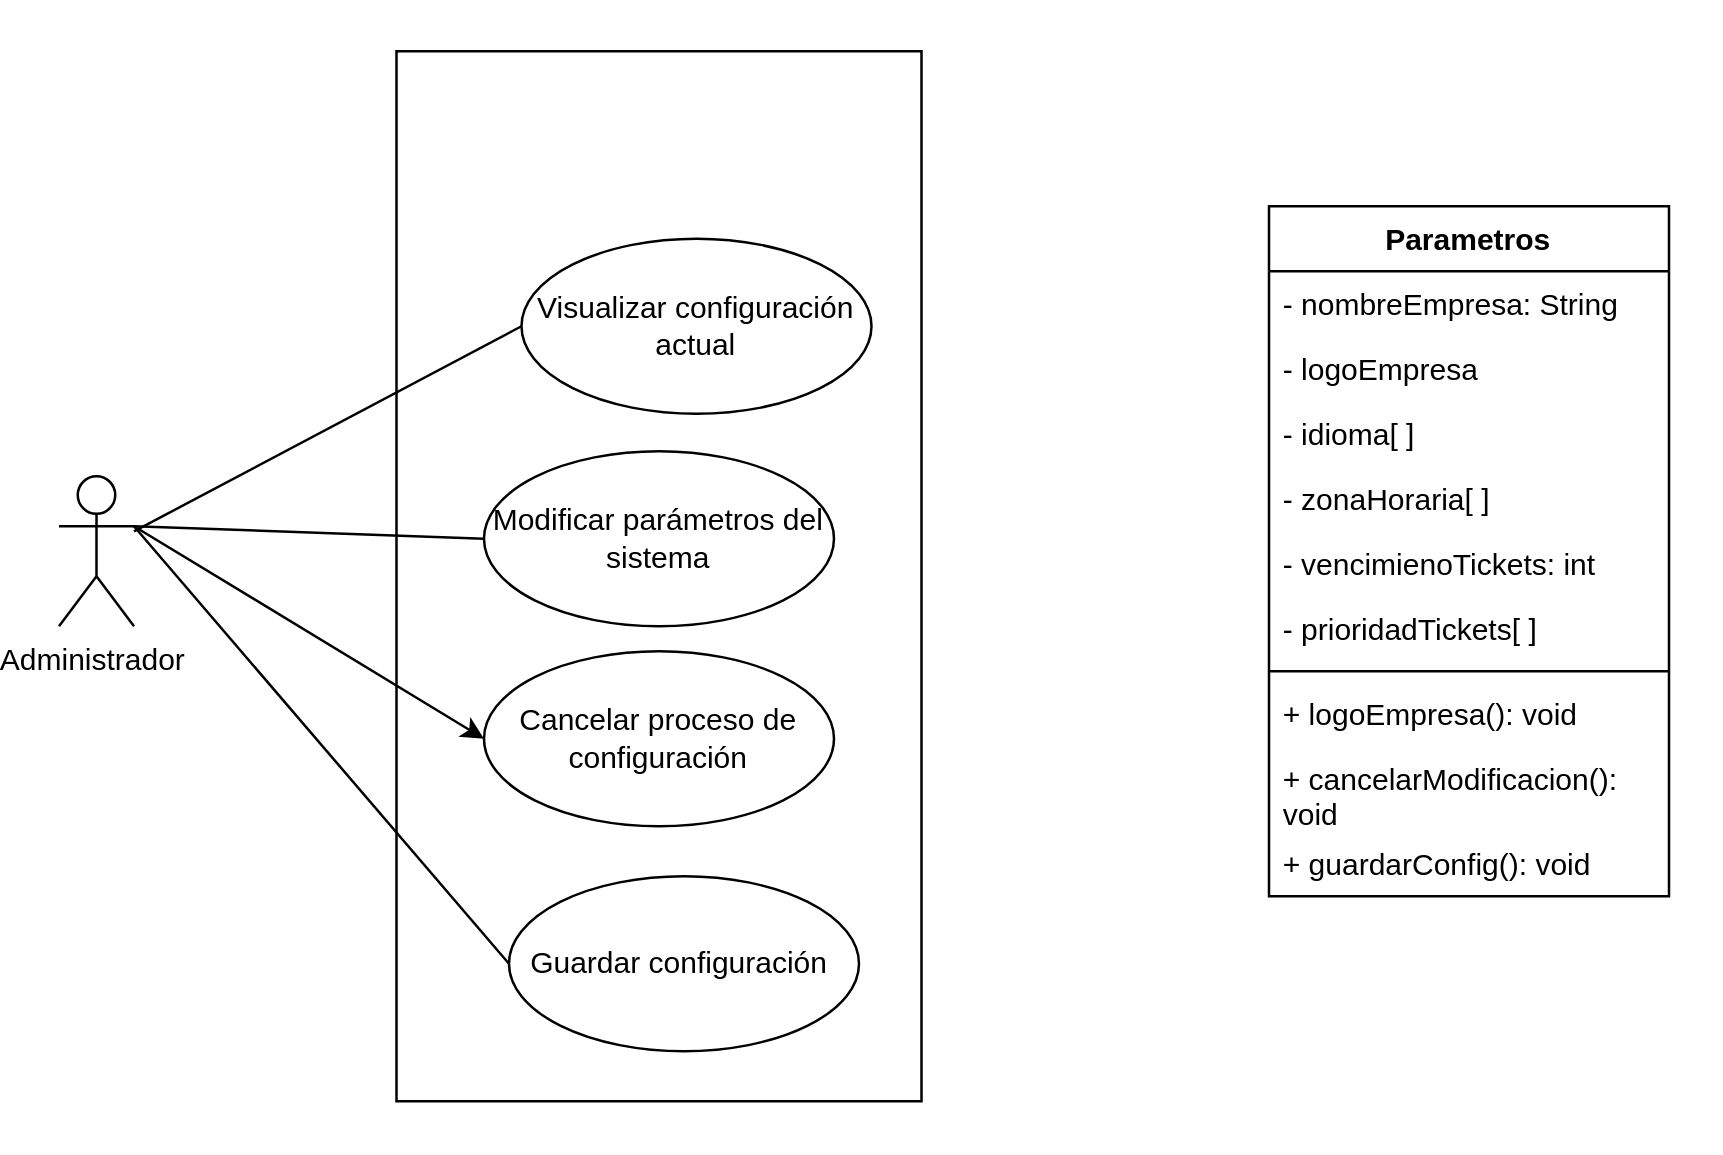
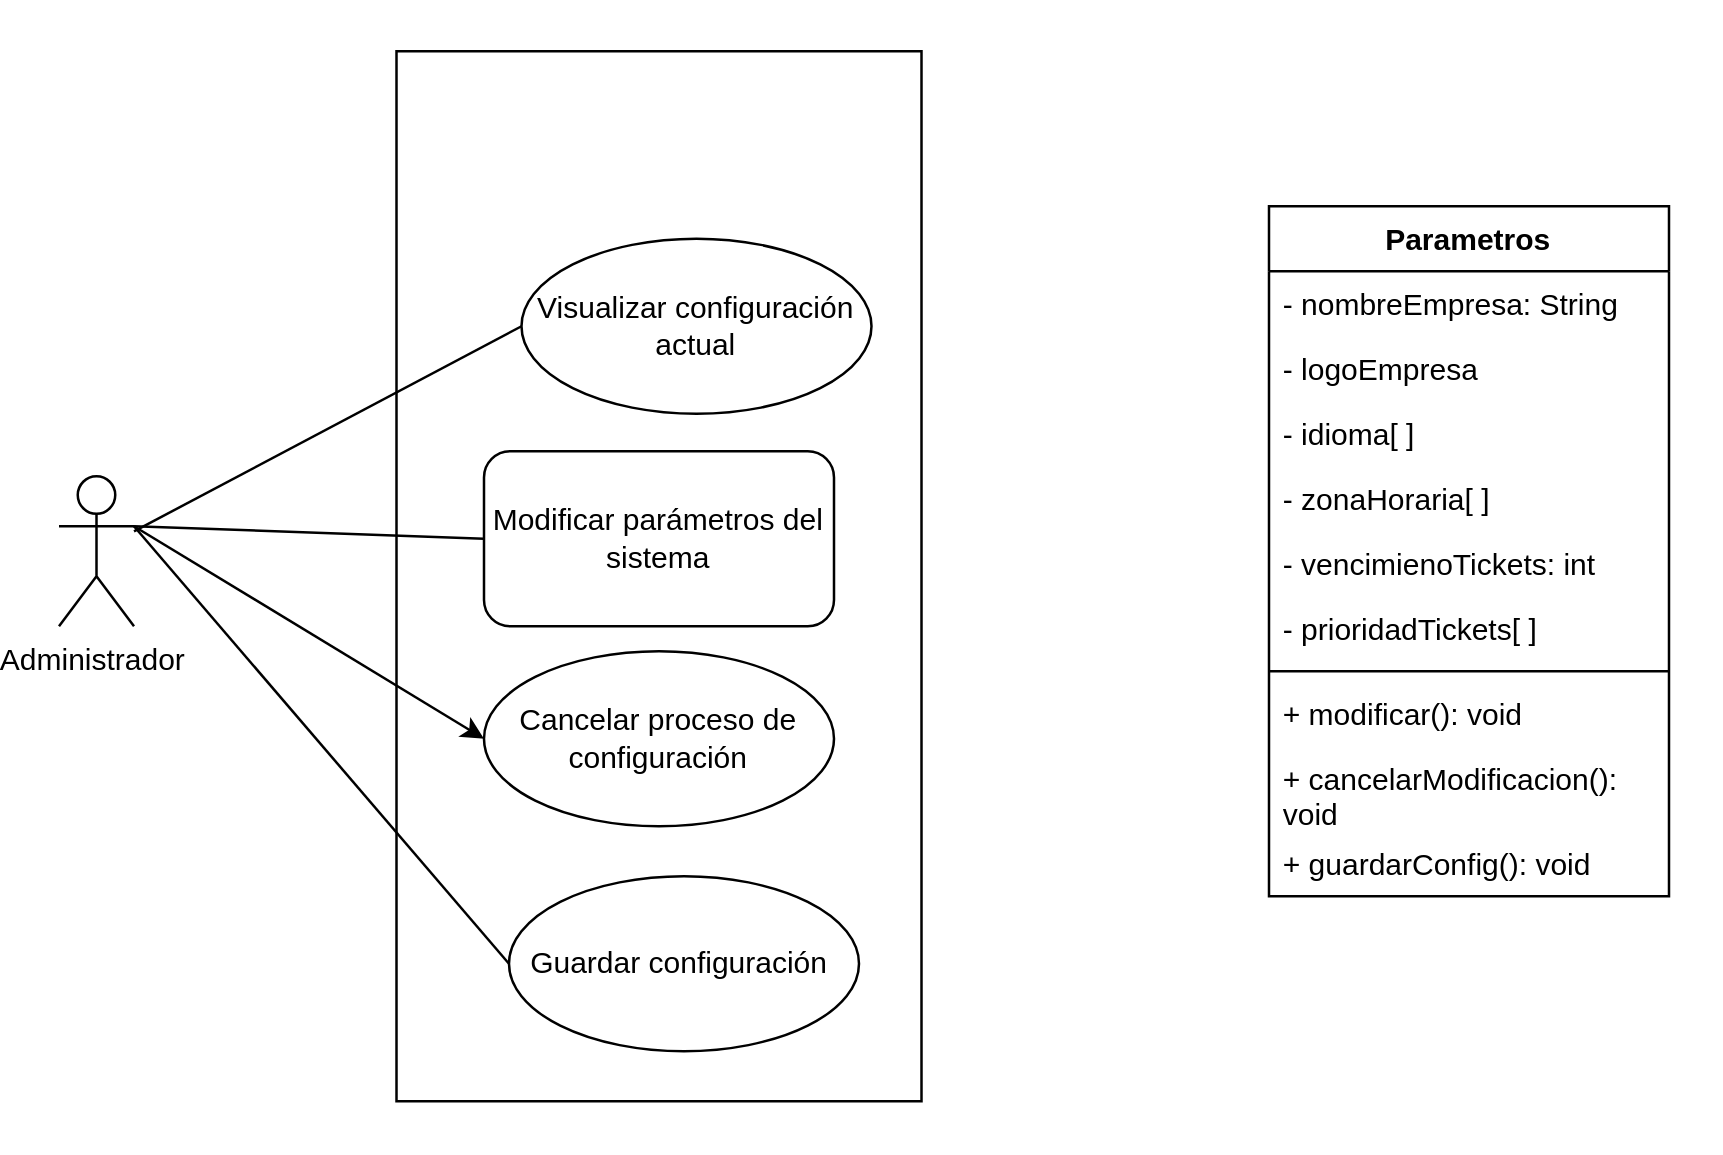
node "Modificar parámetros del sistema": shape ellipse -> rounded rectangle
node "+ logoEmpresa(): void": label "+ logoEmpresa(): void" -> "+ modificar(): void"
